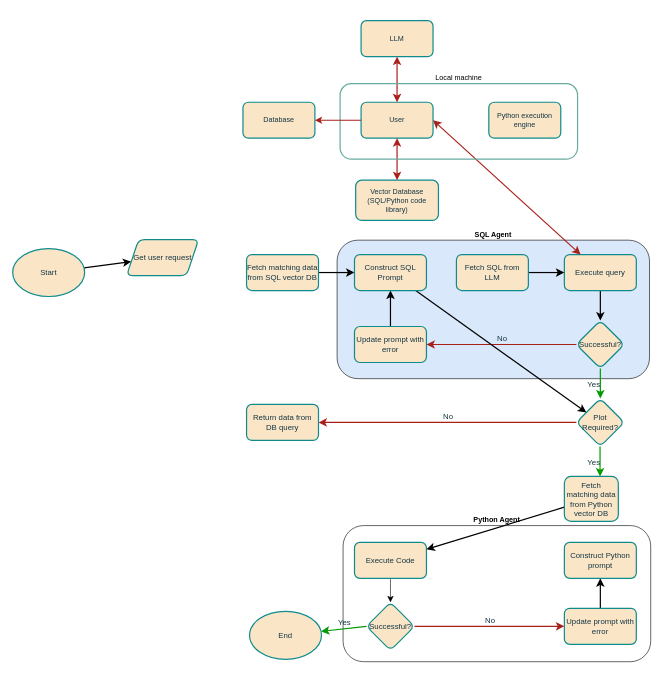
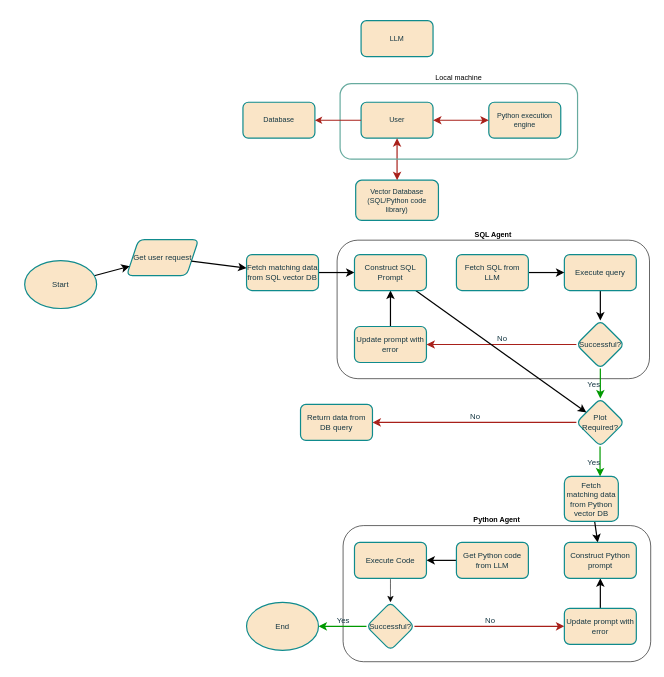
edge "LLM" -- "User": removed
edge "User" -- "Execute query": now "User" -- "Python execution engine"
edge "Get user request" -> "Fetch matching data from SQL vector DB": added
node "Start": moved (48, 273) -> (60, 285)
node "SQL Agent": fillcolor #dae8fc -> #ffffff
node "Return data from DB query": moved (282, 423) -> (336, 423)
edge "Fetch matching data from Python vector DB" -> "Execute Code": now "Fetch matching data from Python vector DB" -> "Construct Python prompt"
edge "Get Python code from LLM" -> "Execute Code": added
node "Get Python code from LLM": added
node "End": moved (285, 636) -> (282, 627)
